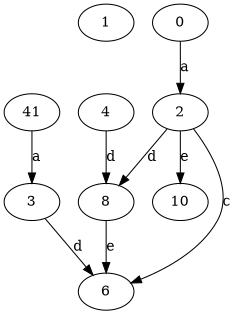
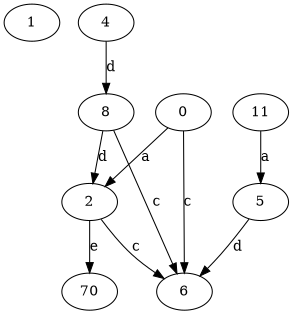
node "41": label "41" -> "11"
edge "2" -> "8": reversed
edge "0" -> "6": added, label "c"
node "3": label "3" -> "5"
node "10": label "10" -> "70"
edge "8" -> "6": label "e" -> "c"
